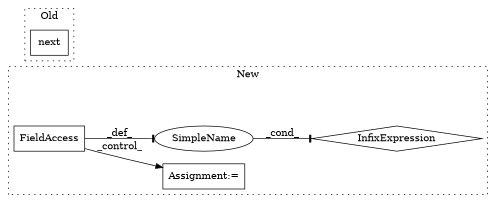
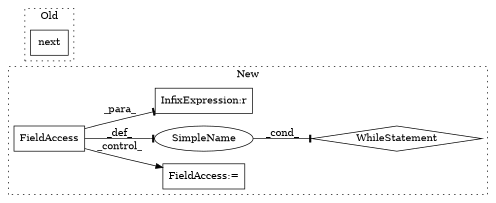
node "InfixExpression:r": added
node "InfixExpression": label "InfixExpression" -> "WhileStatement"
node "Assignment:=": label "Assignment:=" -> "FieldAccess:="
